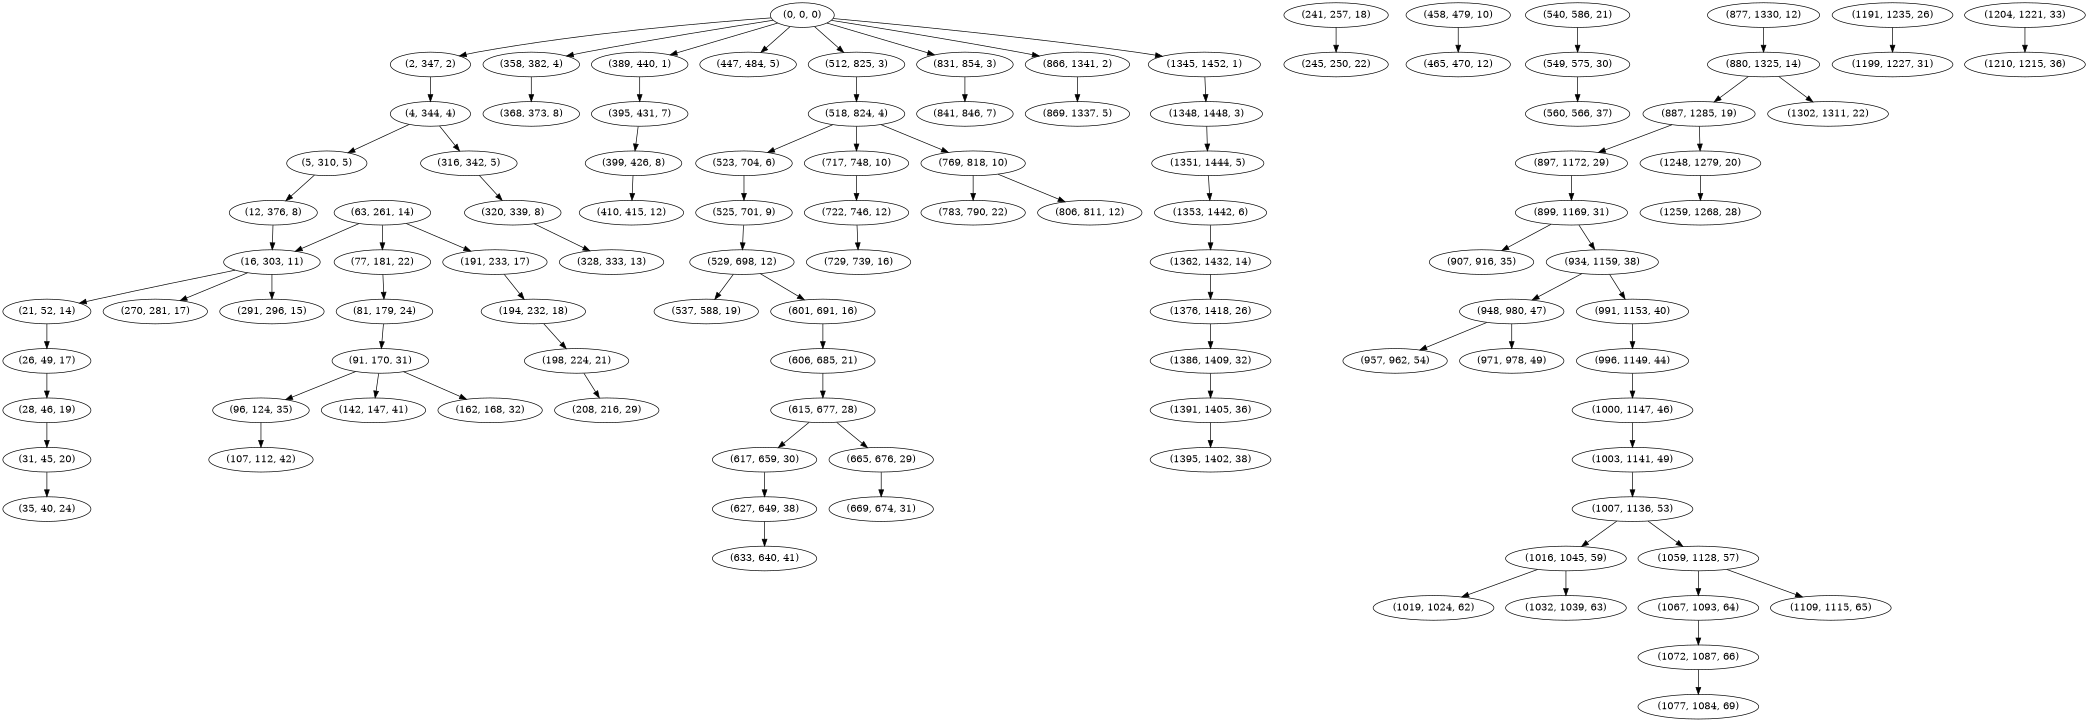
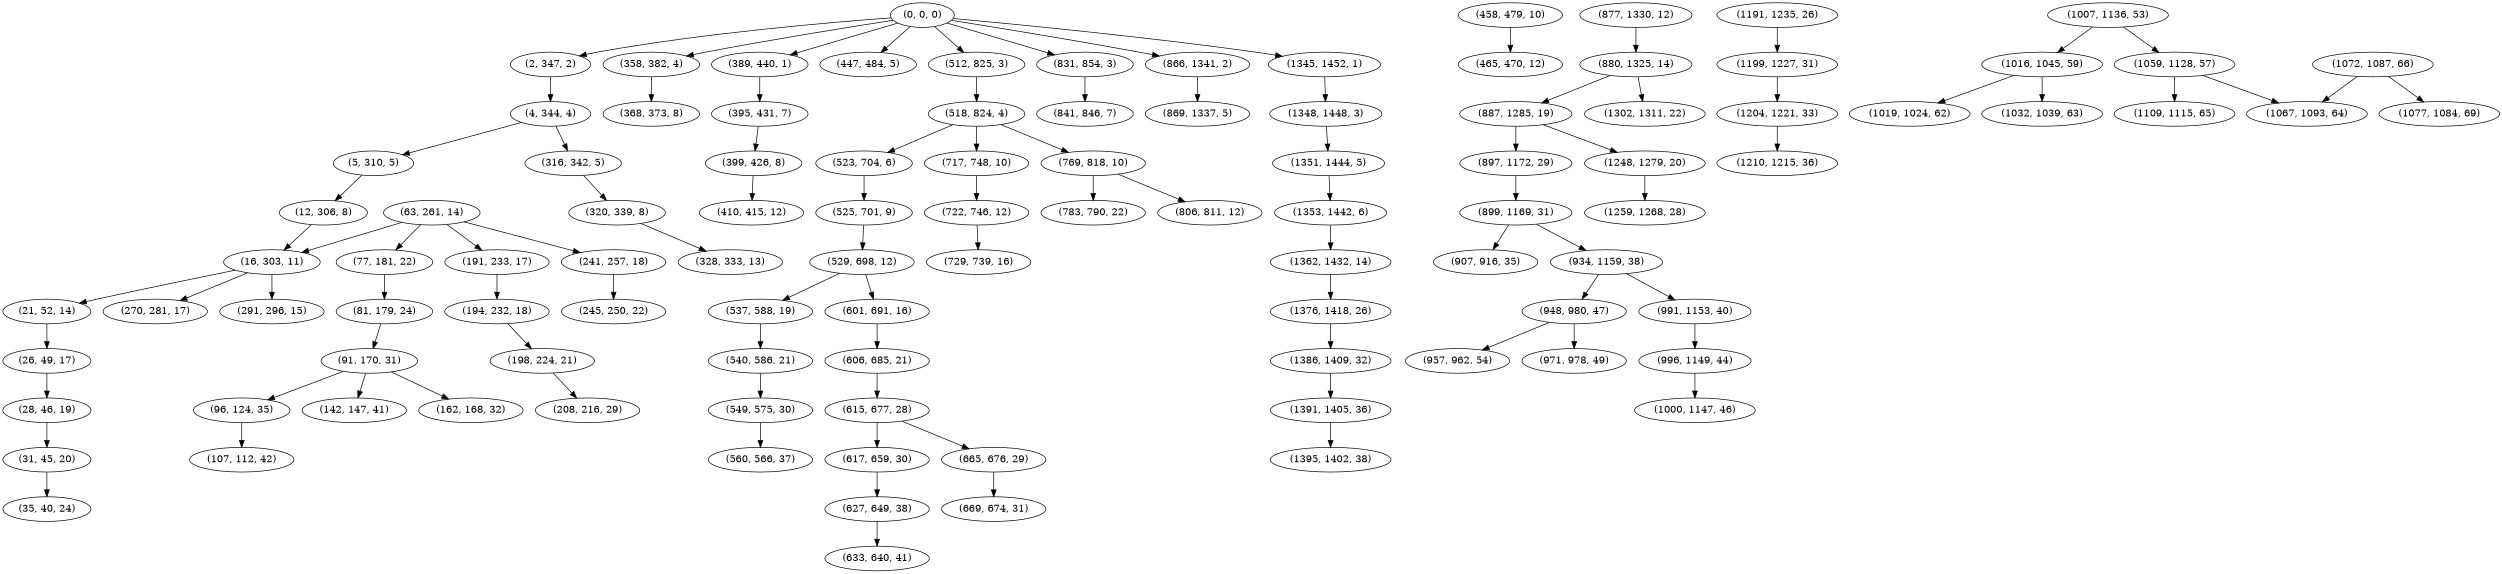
edge "(1199, 1227, 31)" -> "(1204, 1221, 33)": added
node "(12, 376, 8)": label "(12, 376, 8)" -> "(12, 306, 8)"
edge "(63, 261, 14)" -> "(241, 257, 18)": added
edge "(537, 588, 19)" -> "(540, 586, 21)": added
node "(1003, 1141, 49)": removed
edge "(1067, 1093, 64)" -> "(1072, 1087, 66)": reversed
